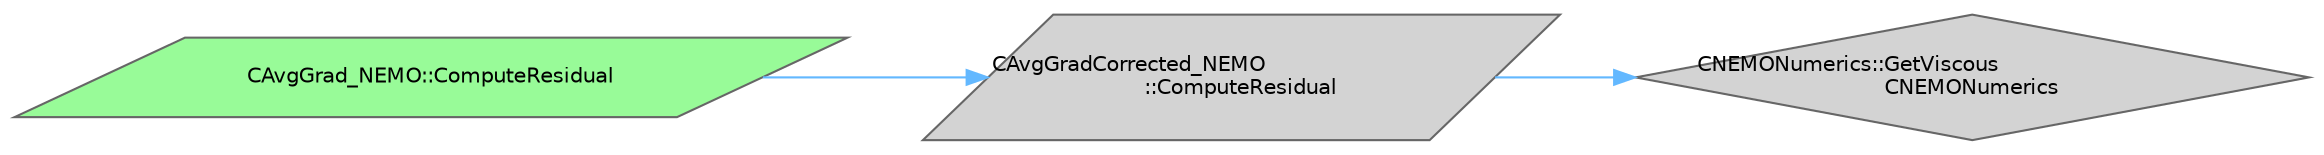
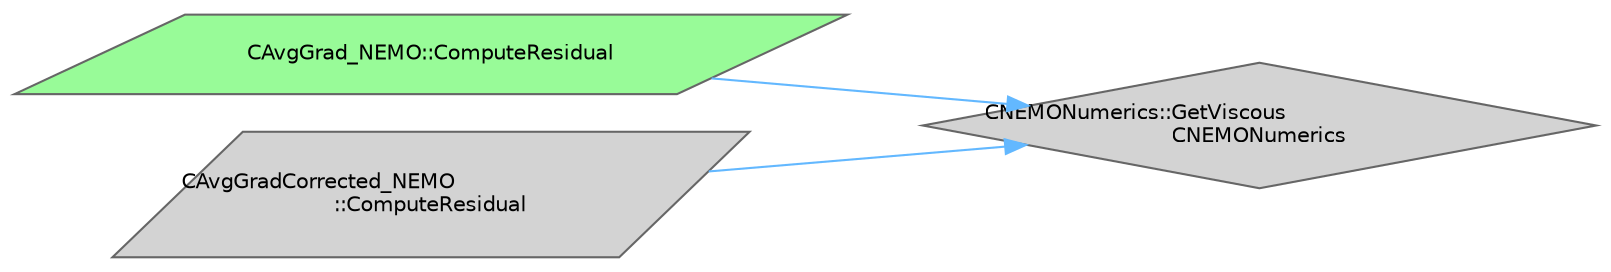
edge "CAvgGrad_NEMO::ComputeResidual" -> "CAvgGradCorrected_NEMO ::ComputeResidual": now "CAvgGrad_NEMO::ComputeResidual" -> "CNEMONumerics::GetViscous CNEMONumerics"
